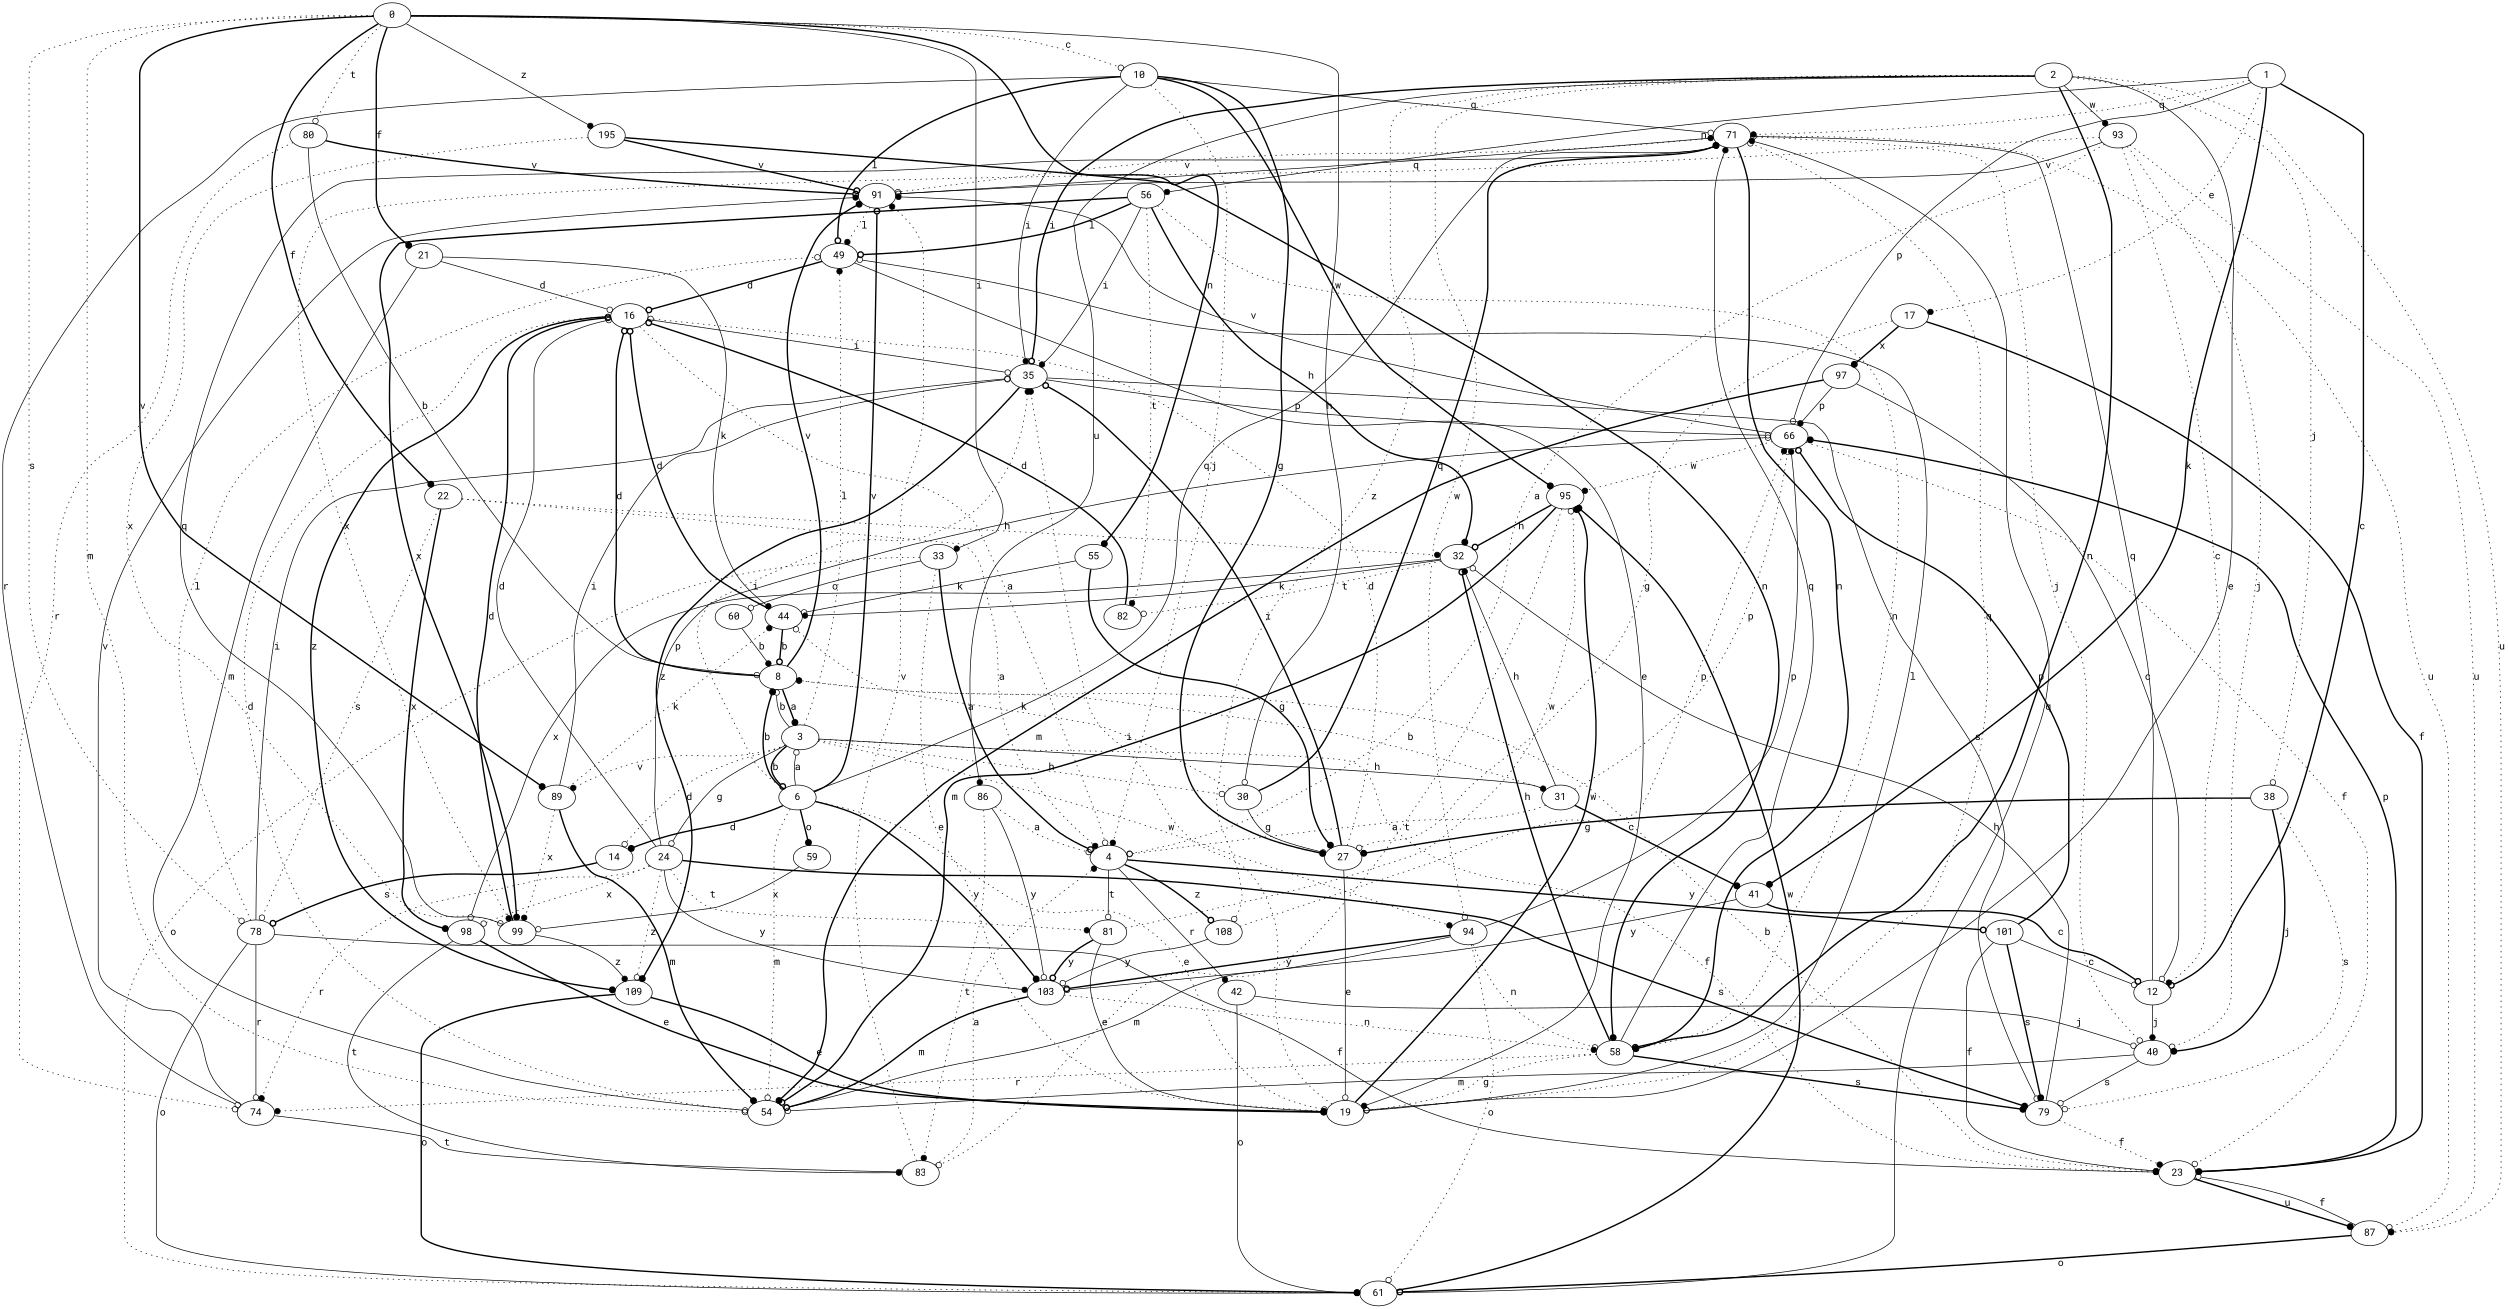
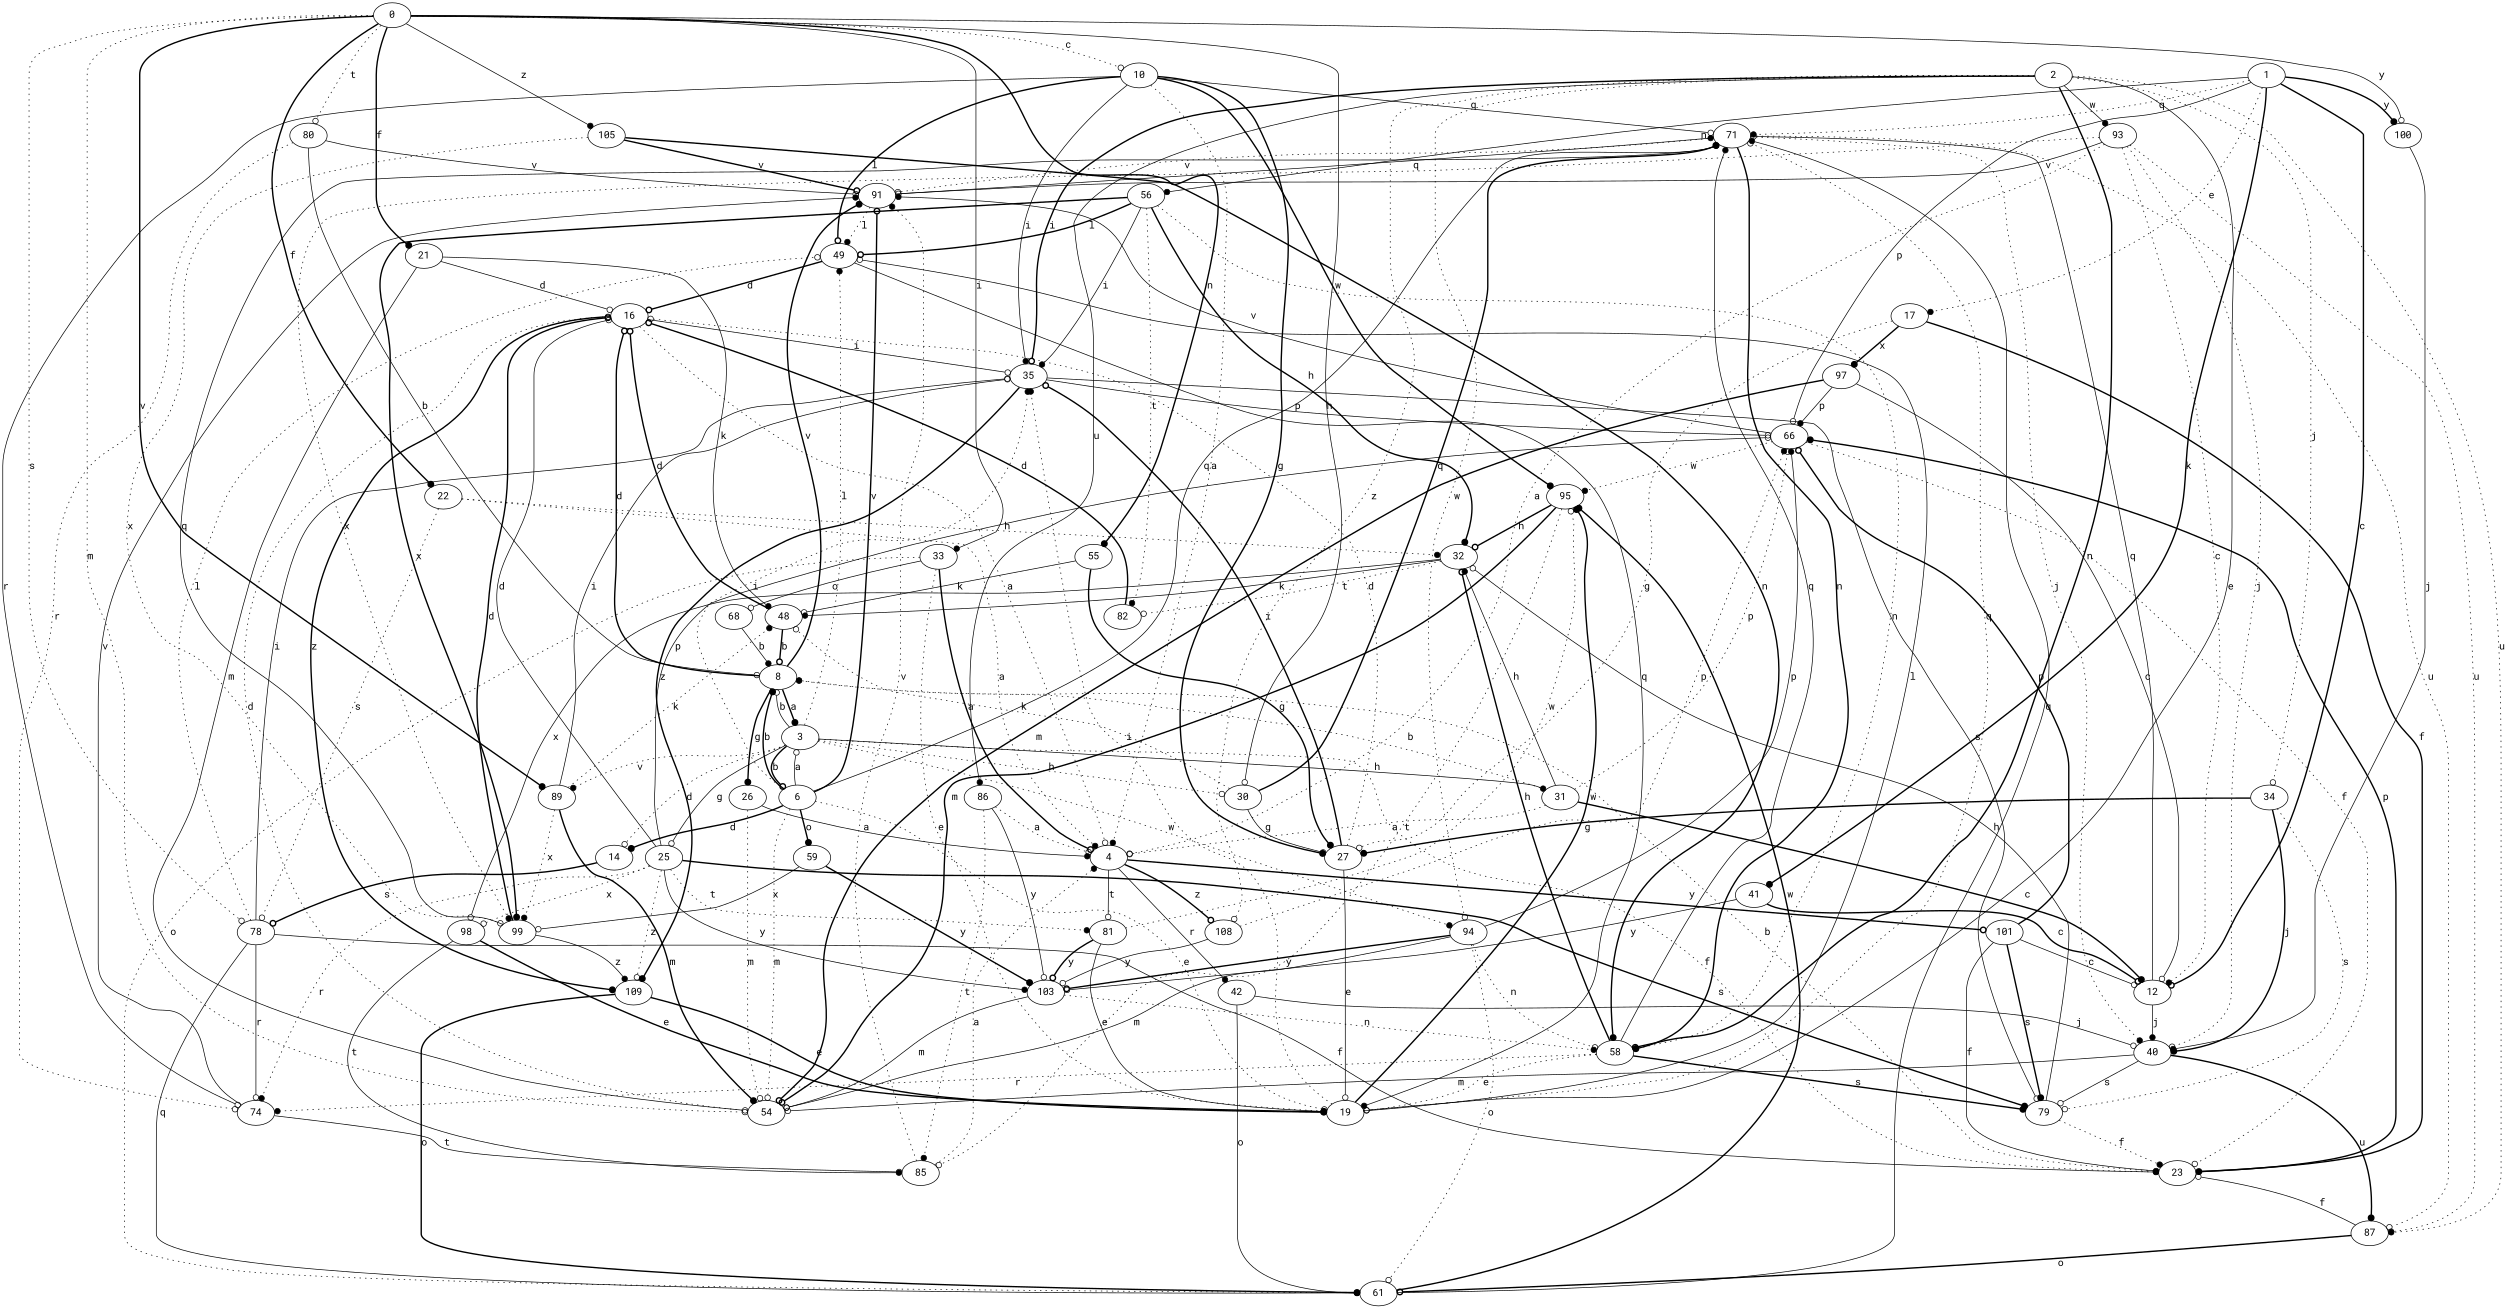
node "195": label "195" -> "105"
node "100": added
edge "80" -> "91": style bold -> solid
edge "10" -> "4": label "j" -> "a"
edge "71" -> "40": arrowhead odot -> dot
edge "97" -> "54": arrowhead dot -> odot
node "60": label "60" -> "68"
node "44": label "44" -> "48"
edge "49" -> "19": label "e" -> "q"
edge "22" -> "98": removed, label "x"
node "26": added
node "38": label "38" -> "34"
edge "31" -> "41": now "31" -> "12"
node "24": label "24" -> "25"
edge "6" -> "103": now "59" -> "103"
edge "103" -> "54": style bold -> solid
edge "58" -> "19": label "g" -> "e"
edge "78" -> "61": label "o" -> "q"
node "83": label "83" -> "85"
edge "23" -> "87": now "40" -> "87"
